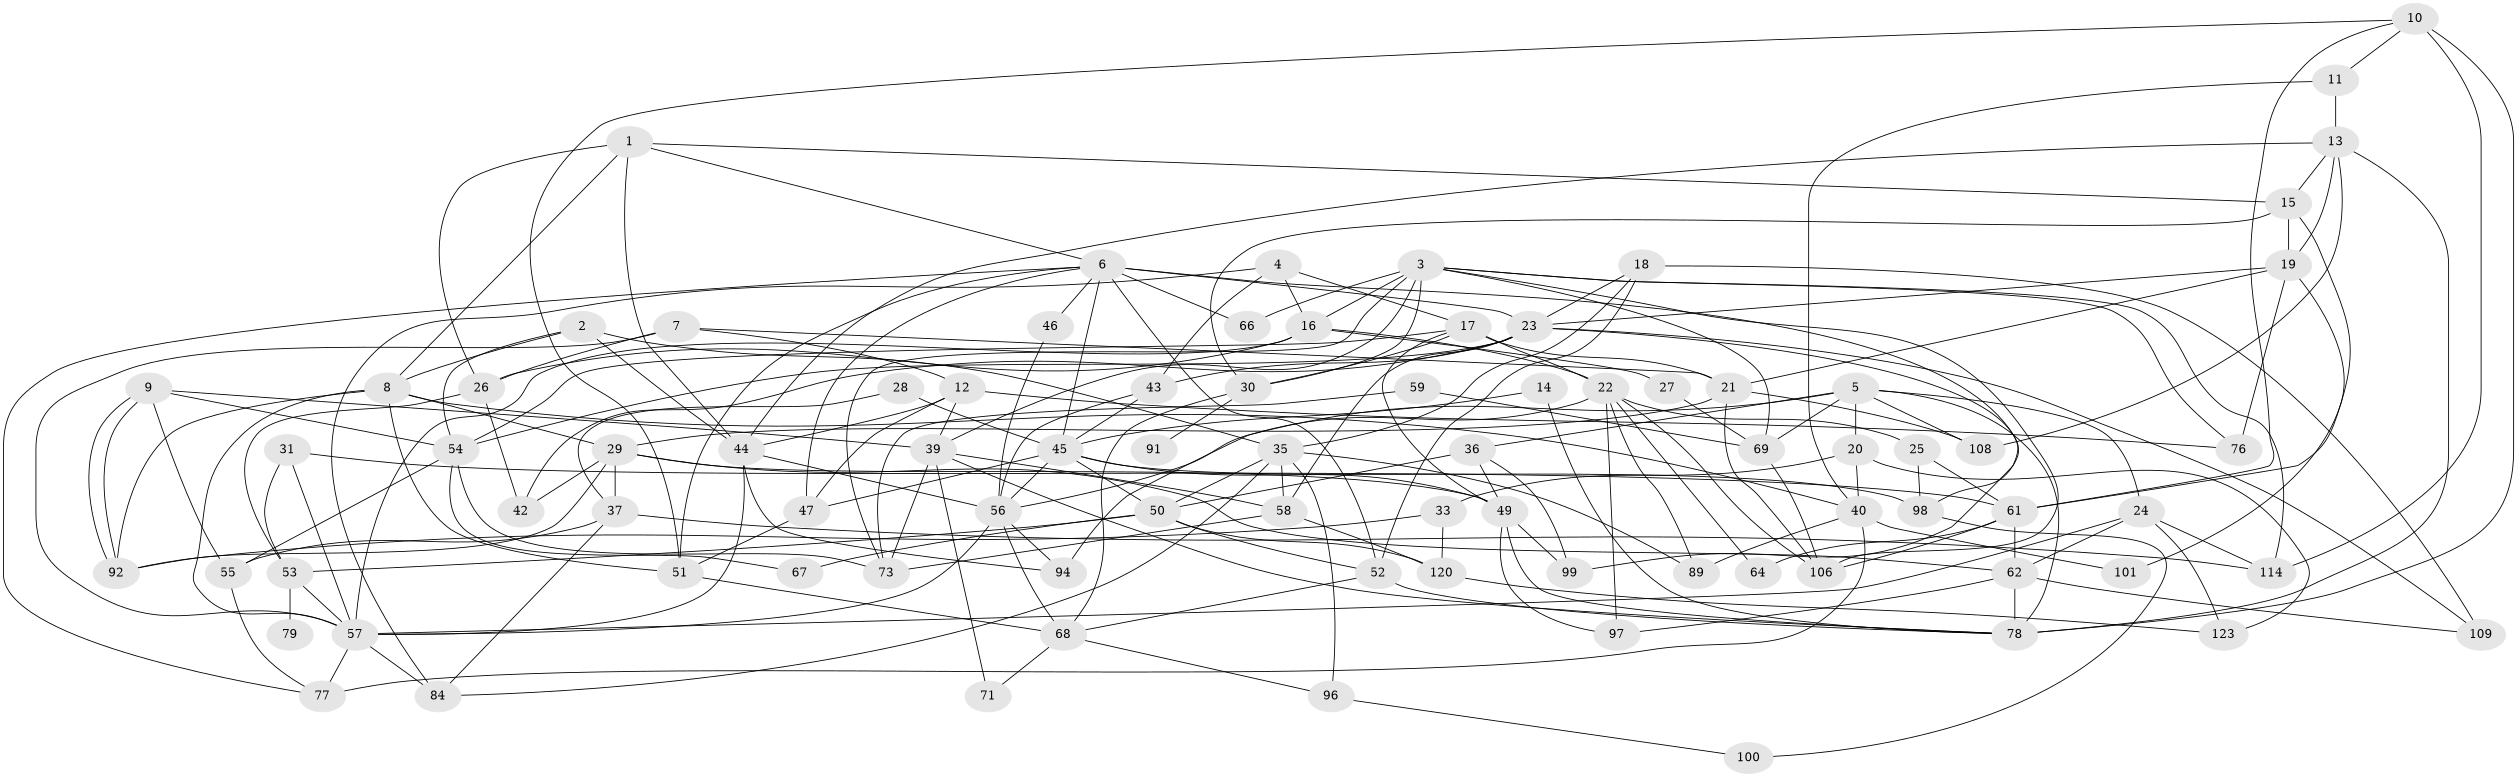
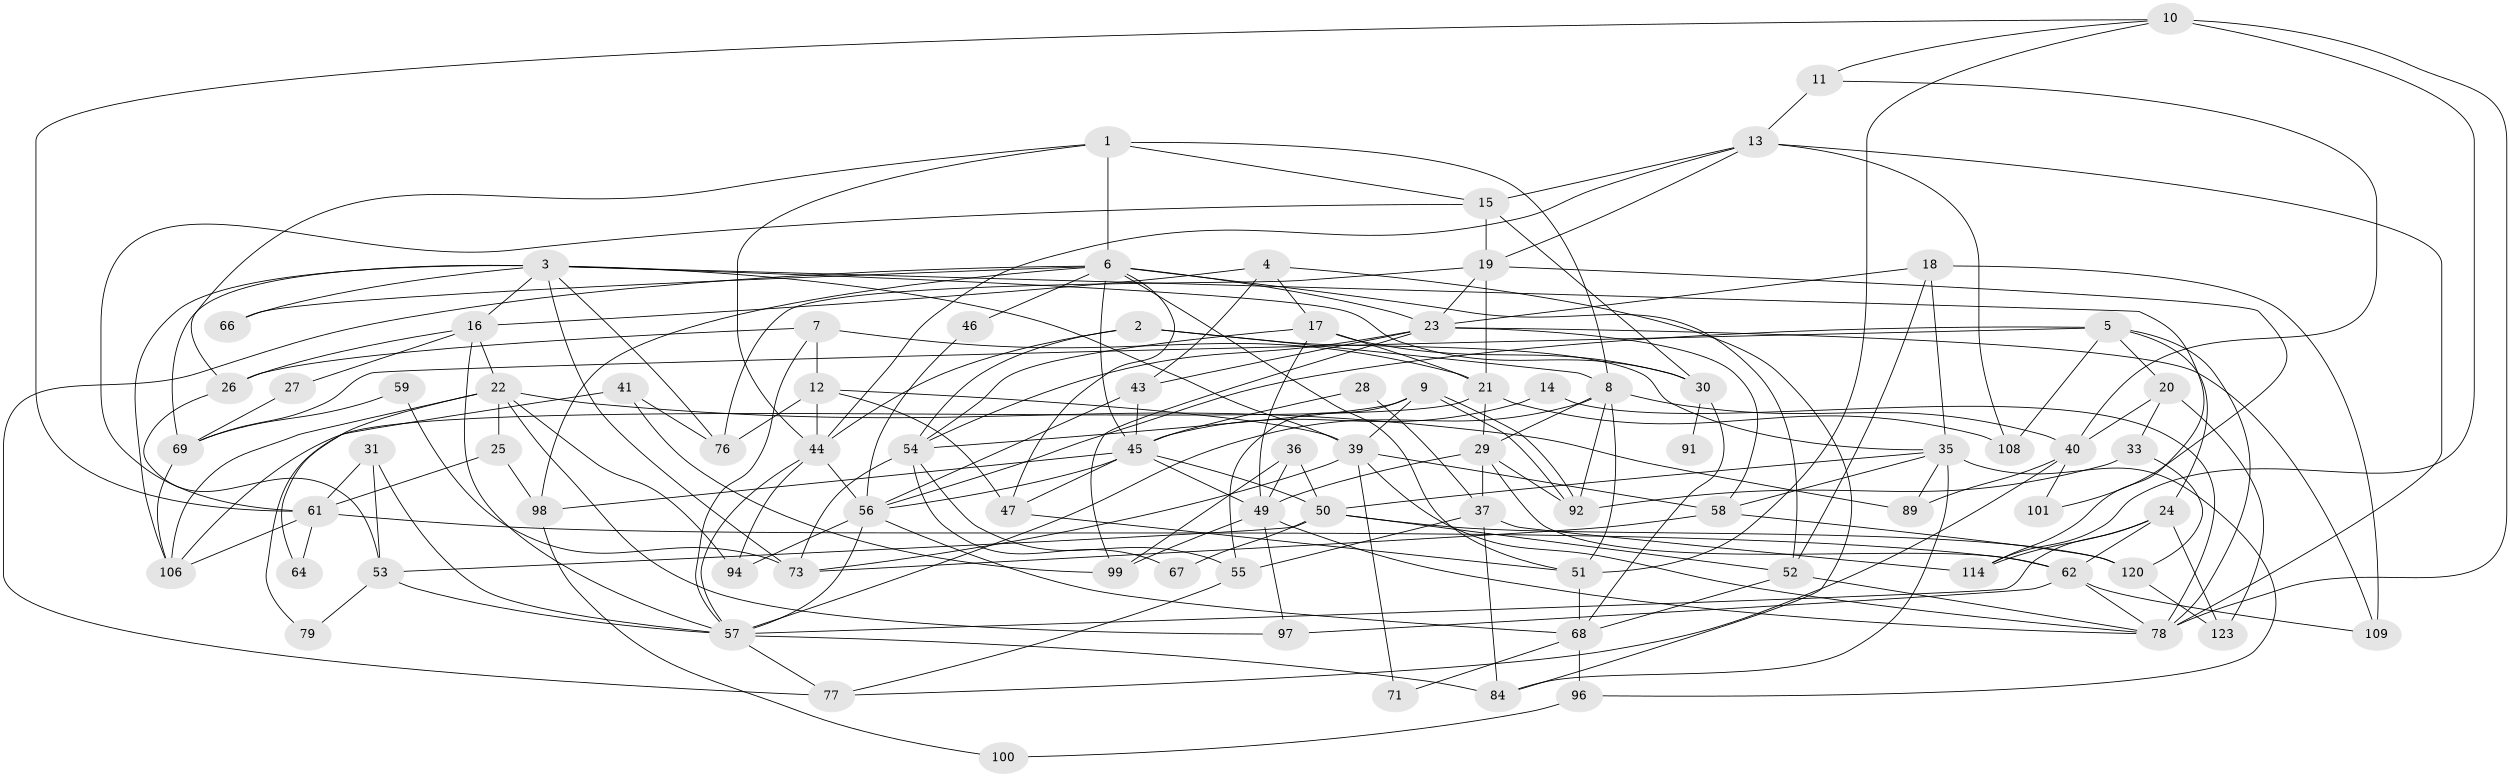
edge "17" -- "22": removed
node "41": added
edge "5" -- "36": removed
node "42": removed
